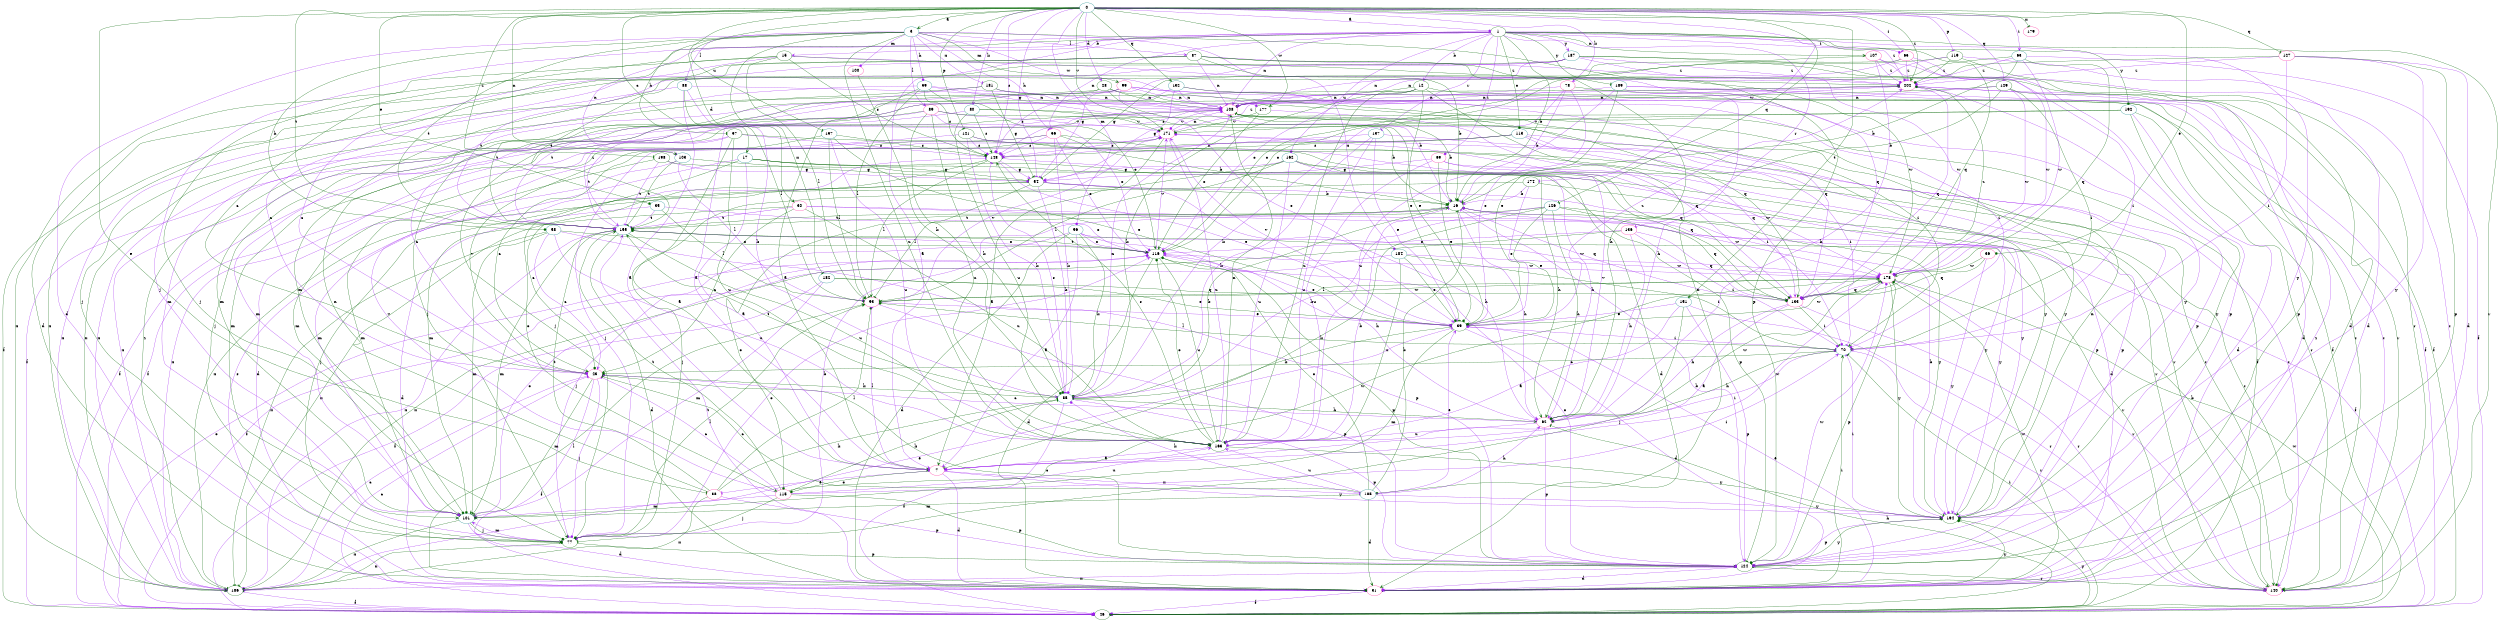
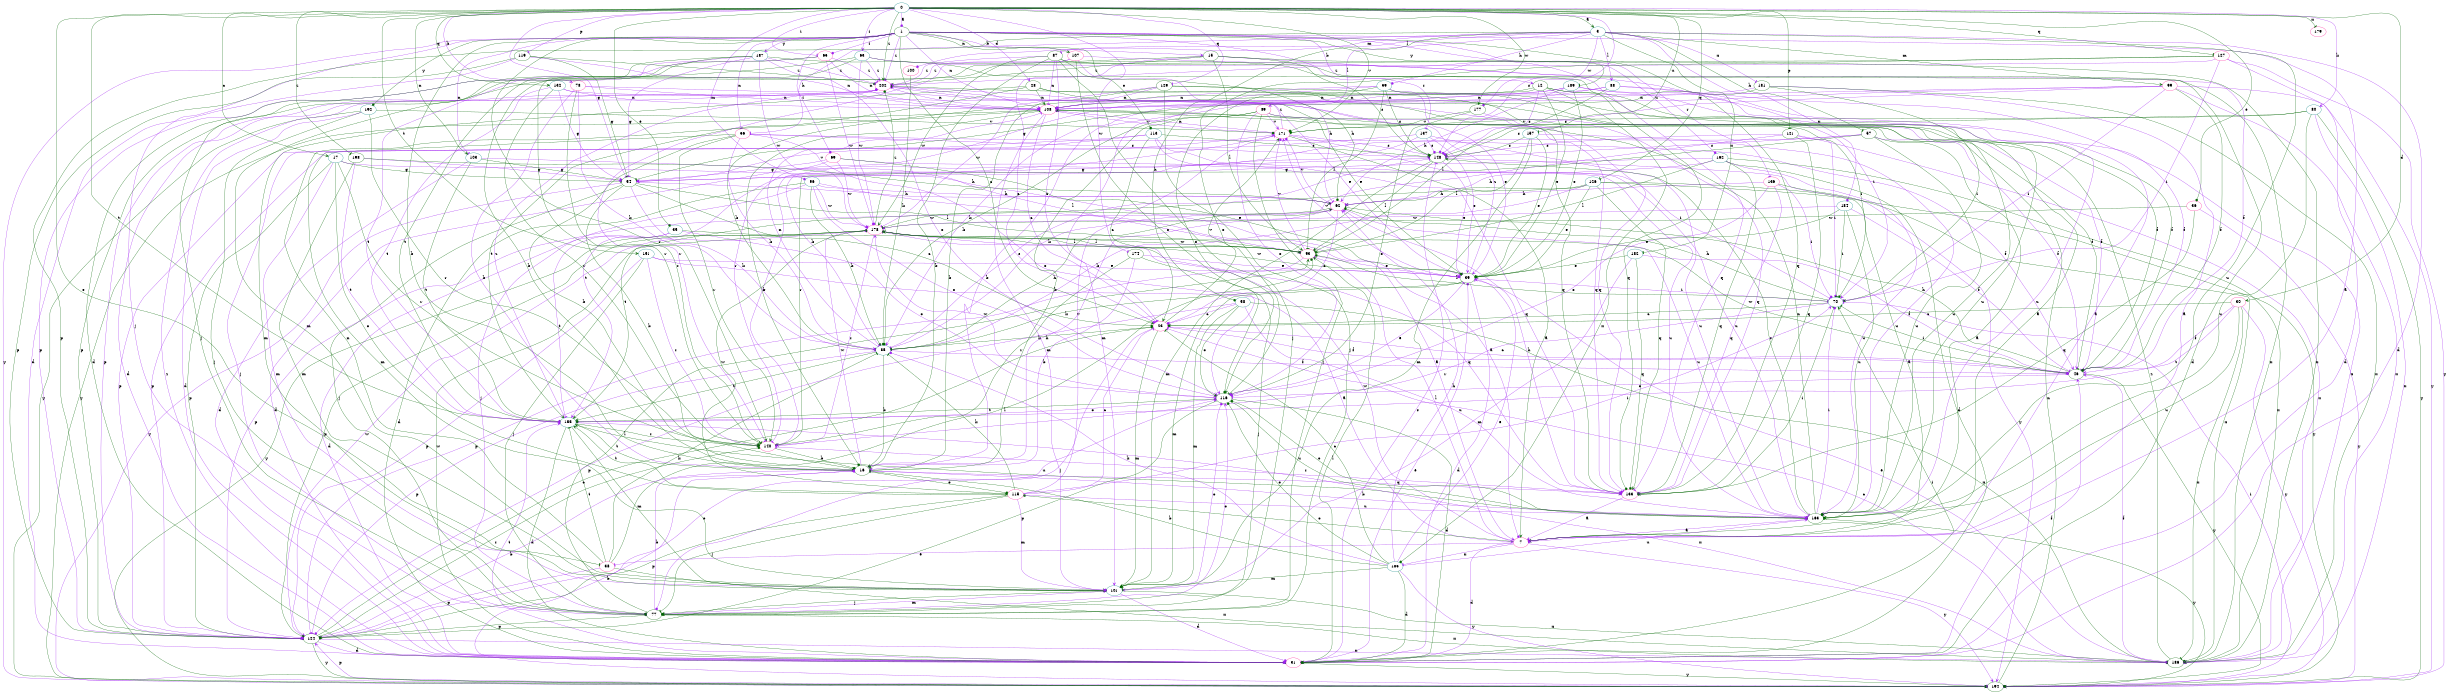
edge "3" -> "87": arrowhead vee -> tee
edge "3" -> "155": removed, label "t"
edge "116" -> "171": now "54" -> "171"
edge "126" -> "7": label "k" -> "a"
